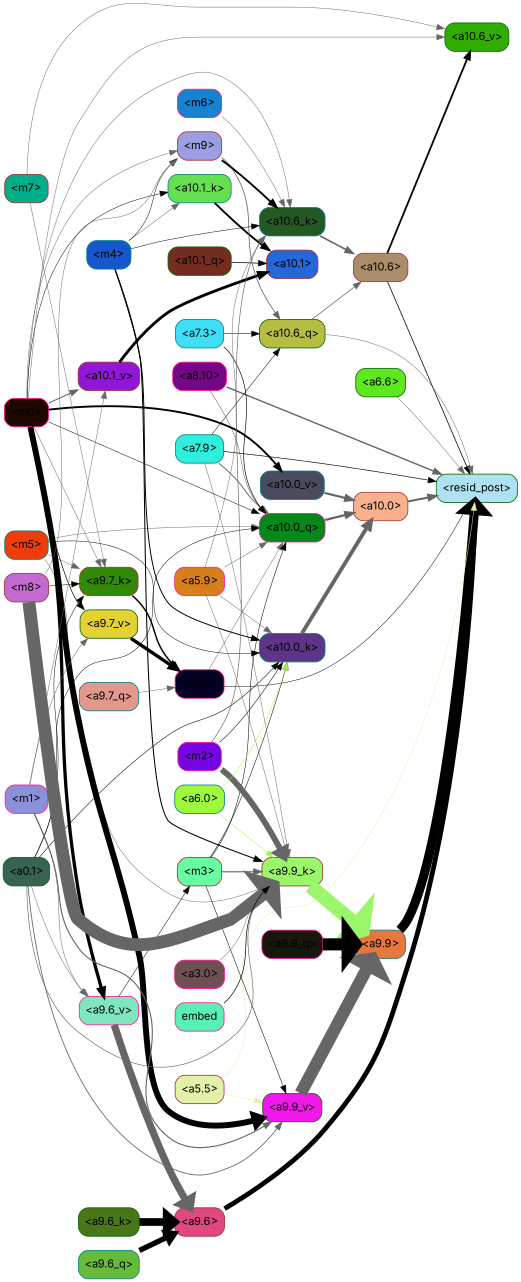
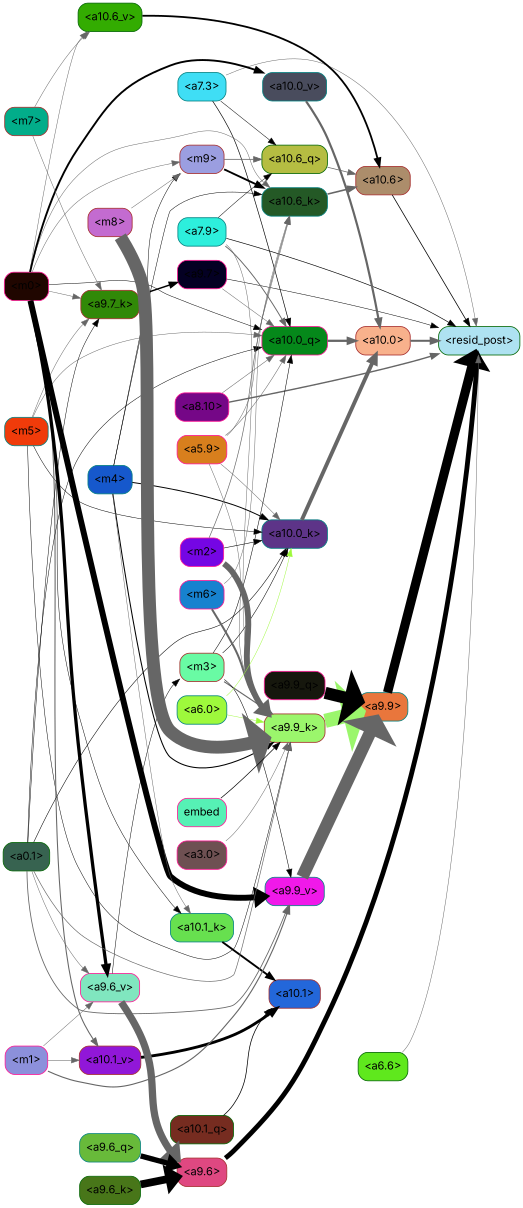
edge "<a10.6>" -> "<a10.6_v>": reversed
edge "<a10.6_q>" -> "<resid_post>": now "<a7.3>" -> "<resid_post>"
edge "<m8>" -> "<a9.7_k>": removed
node "<a9.7_v>": removed
edge "<m6>" -> "<a9.9_k>": added
node "<a9.7_q>": removed
edge "<m5>" -> "<a9.9_k>": color gray40 -> black
node "<a5.5>": removed
node "<a9.9_v>": color darkgreen -> teal
